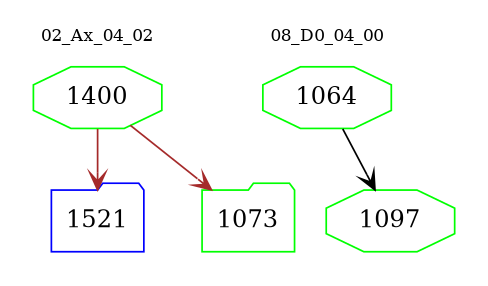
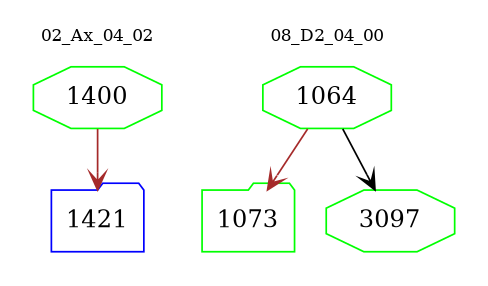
cluster "08_D0_04_00": label "08_D0_04_00" -> "08_D2_04_00"
edge "1400" -> "1073": now "1064" -> "1073"
node "1521": label "1521" -> "1421"
node "1097": label "1097" -> "3097"
